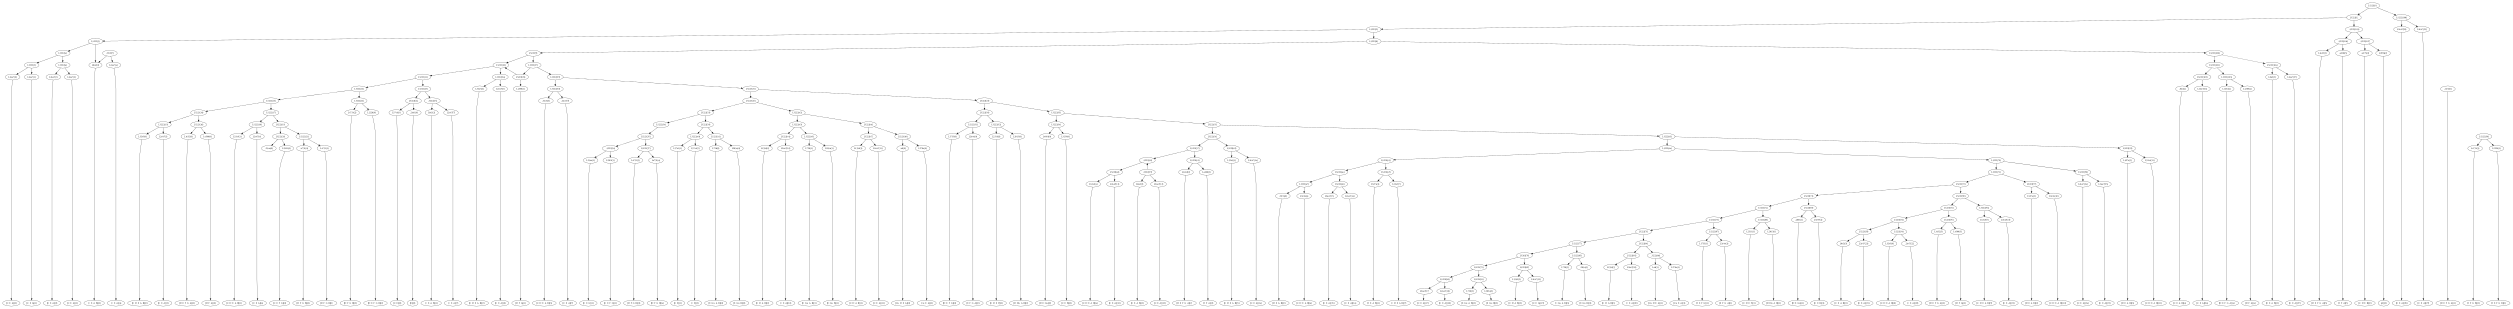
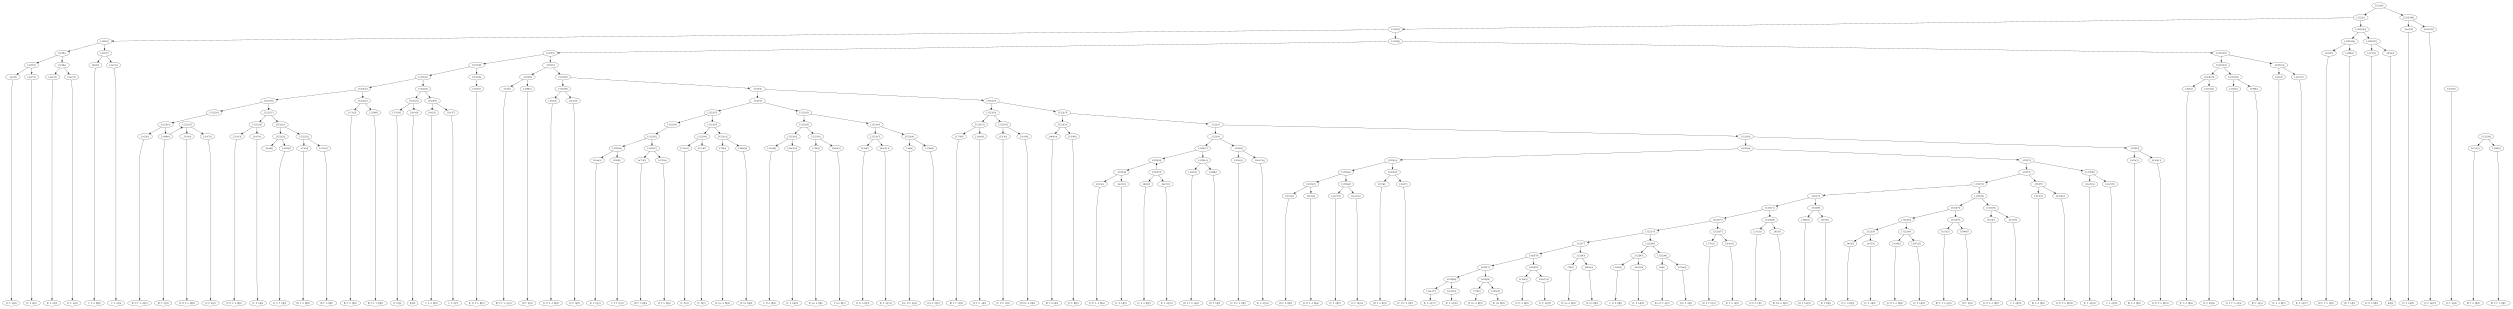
edge "L5222(3)" -> "L862(0)": now "L5222(3)" -> "L5222(7)"
edge "L5222(28)" -> "L5222(10)": now "L5222(28)" -> "L1632(1)"
edge "L5222(26)" -> "L2647(8)": removed
edge "L5222(14)" -> "L5222(15)": now "L4388(0)" -> "L5222(15)"
